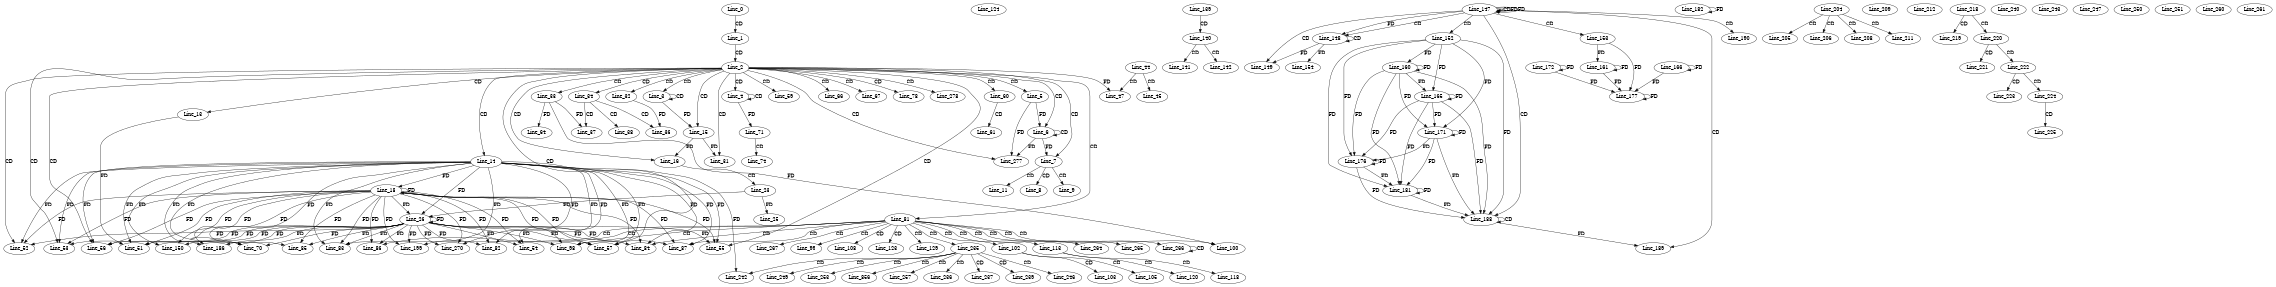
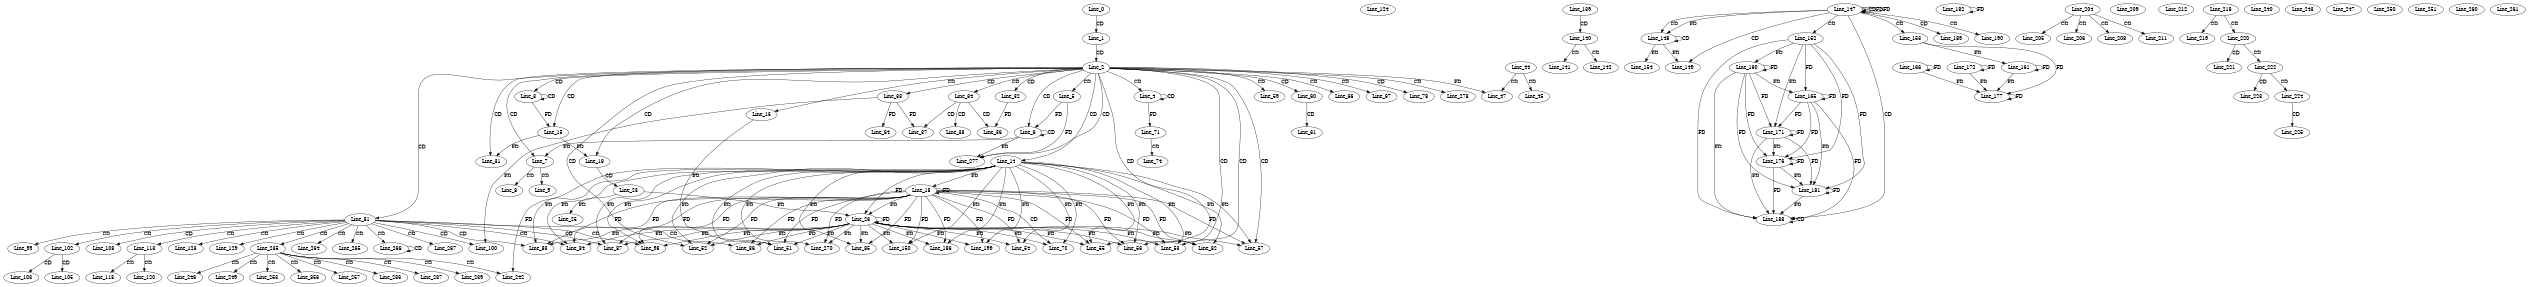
node "Line_11": removed
edge "Line_18" -> "Line_70": label "FD" -> "CD"
edge "Line_188" -> "Line_189": removed, label "FD"
